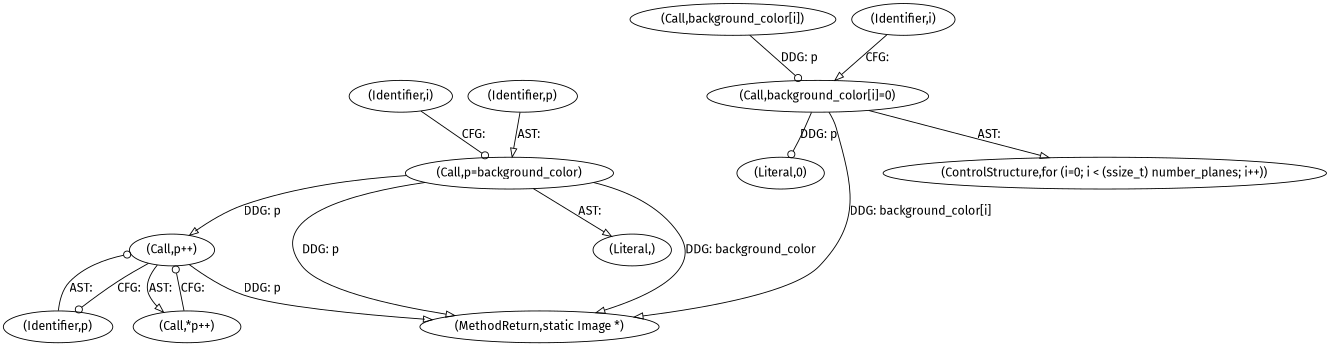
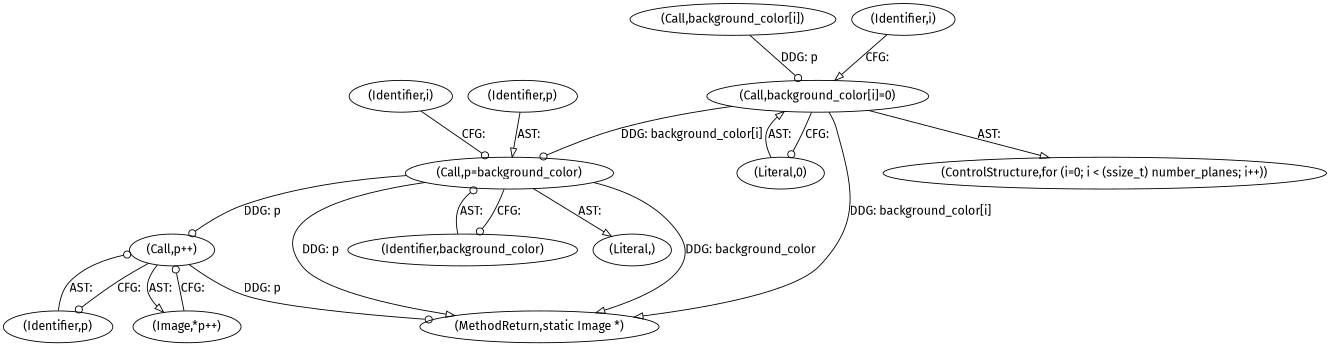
edge "(Call,background_color[i]=0)" -> "(Call,p=background_color)": added, label "DDG: background_color[i]"
edge "(Call,background_color[i]=0)" -> "(Literal,0)": label "DDG: p" -> "CFG: "
edge "(Literal,0)" -> "(Call,background_color[i]=0)": added, label "AST:"
edge "(Call,p=background_color)" -> "(Call,p++)": arrowhead onormal -> odot
node "(Identifier,background_color)": added
edge "(Call,p++)" -> "(MethodReturn,static Image *)": arrowhead onormal -> odot
node "(Call,*p++)": label "(Call,*p++)" -> "(Image,*p++)"
